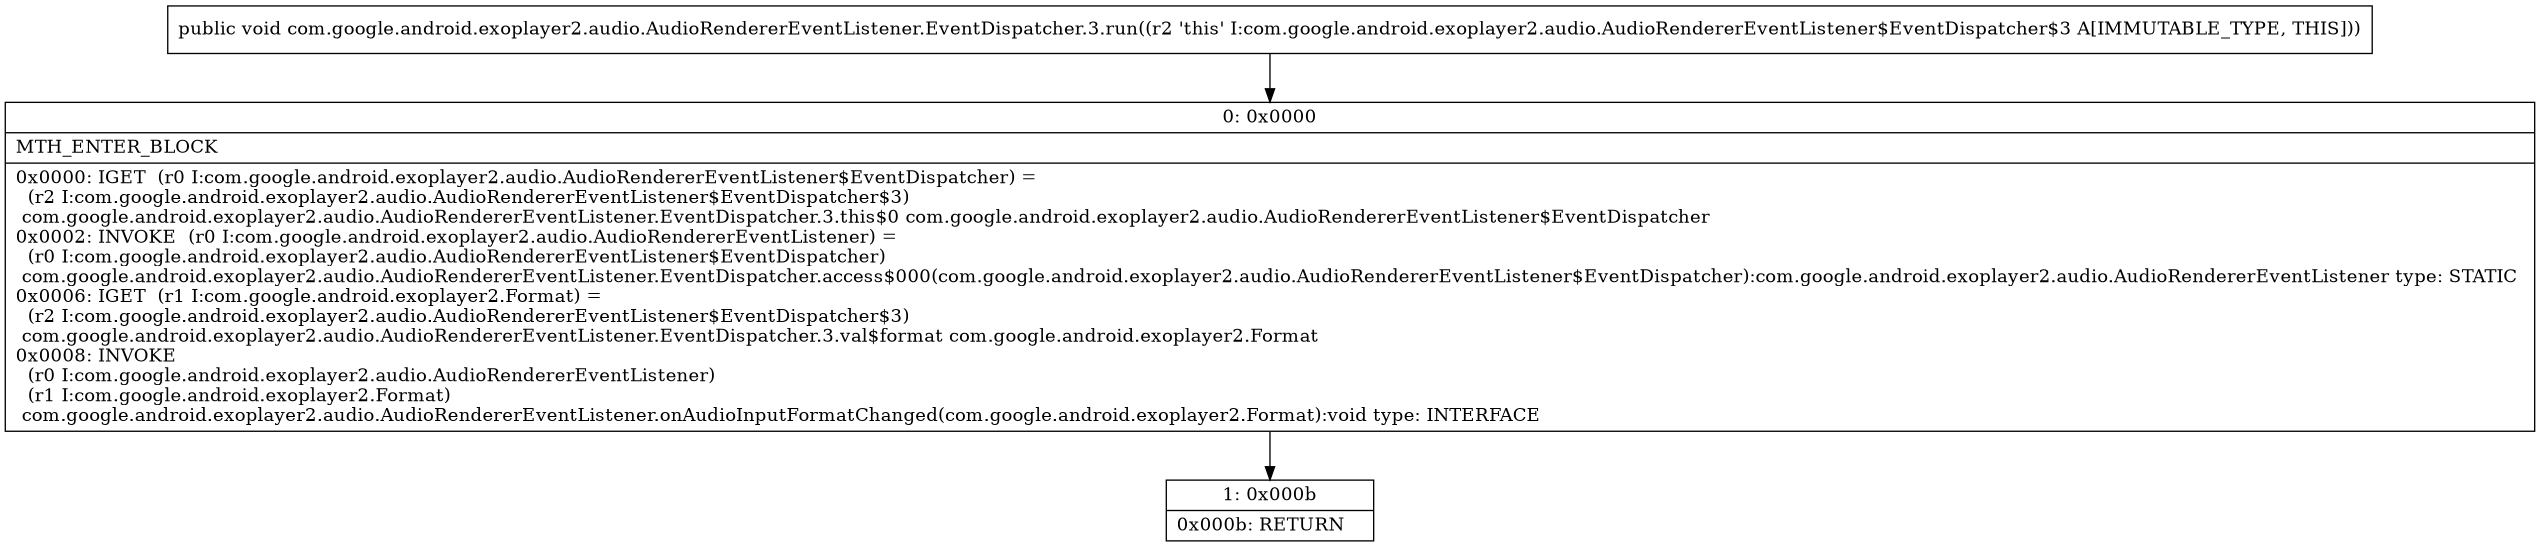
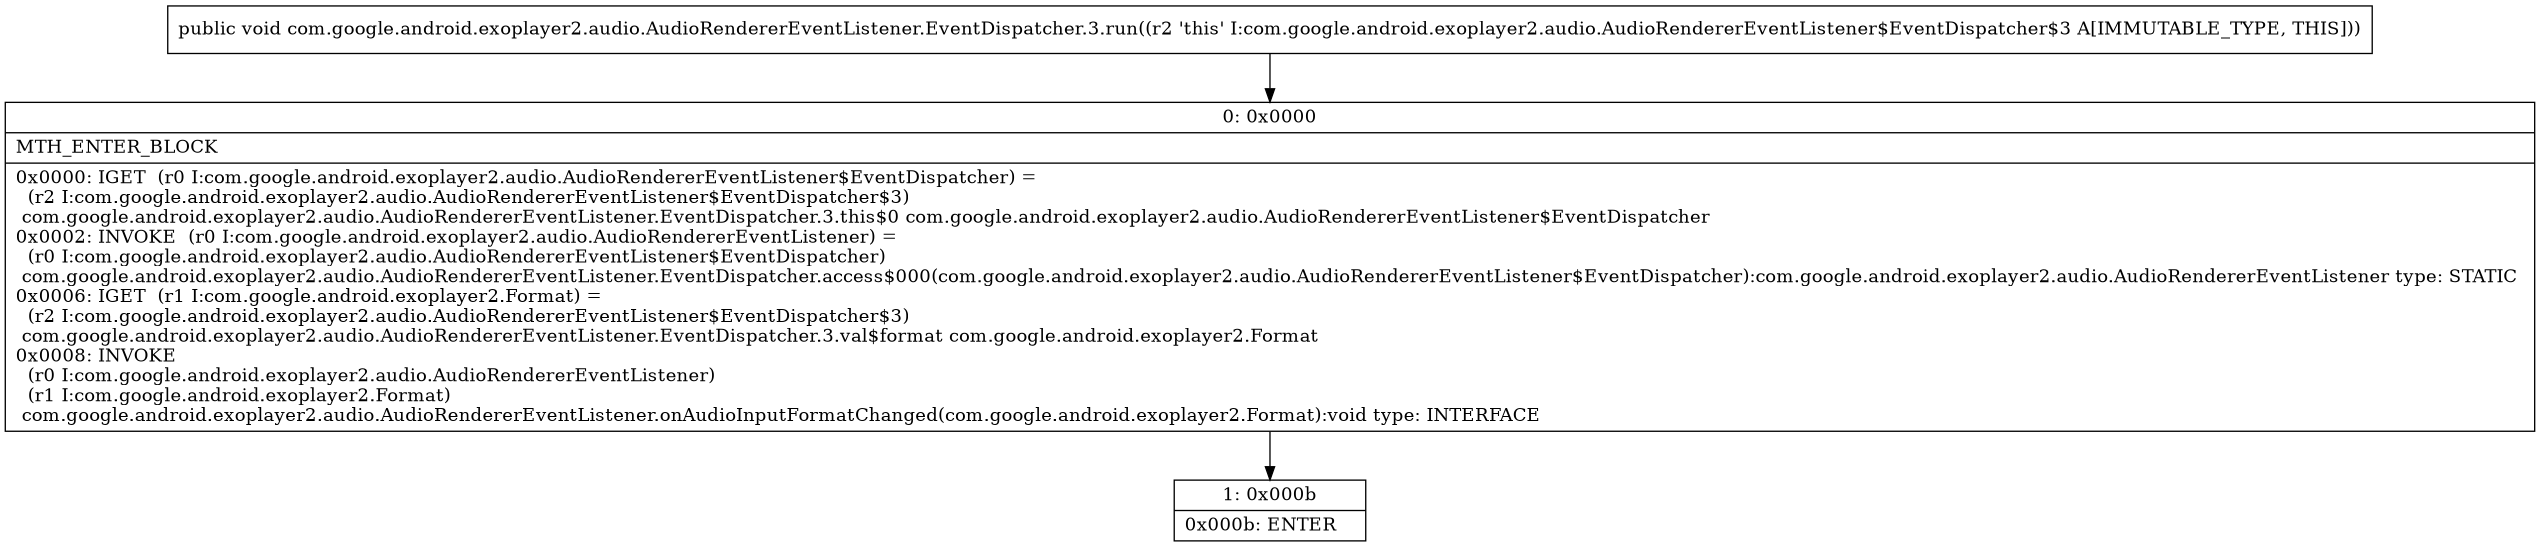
node "1: 0x000b": text "0x000b: RETURN" -> "0x000b: ENTER"
